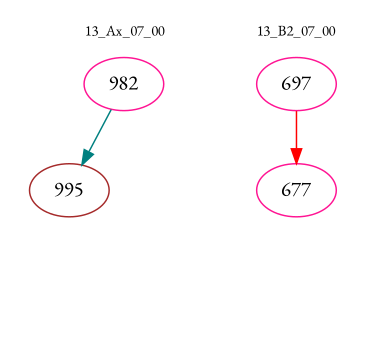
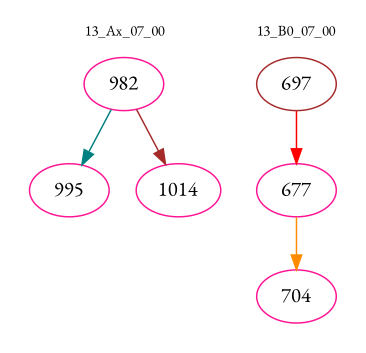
cluster "13_B2_07_00": label "13_B2_07_00" -> "13_B0_07_00"
node "697": color deeppink -> brown
node "995": color brown -> deeppink
node "1014": added
node "704": added
